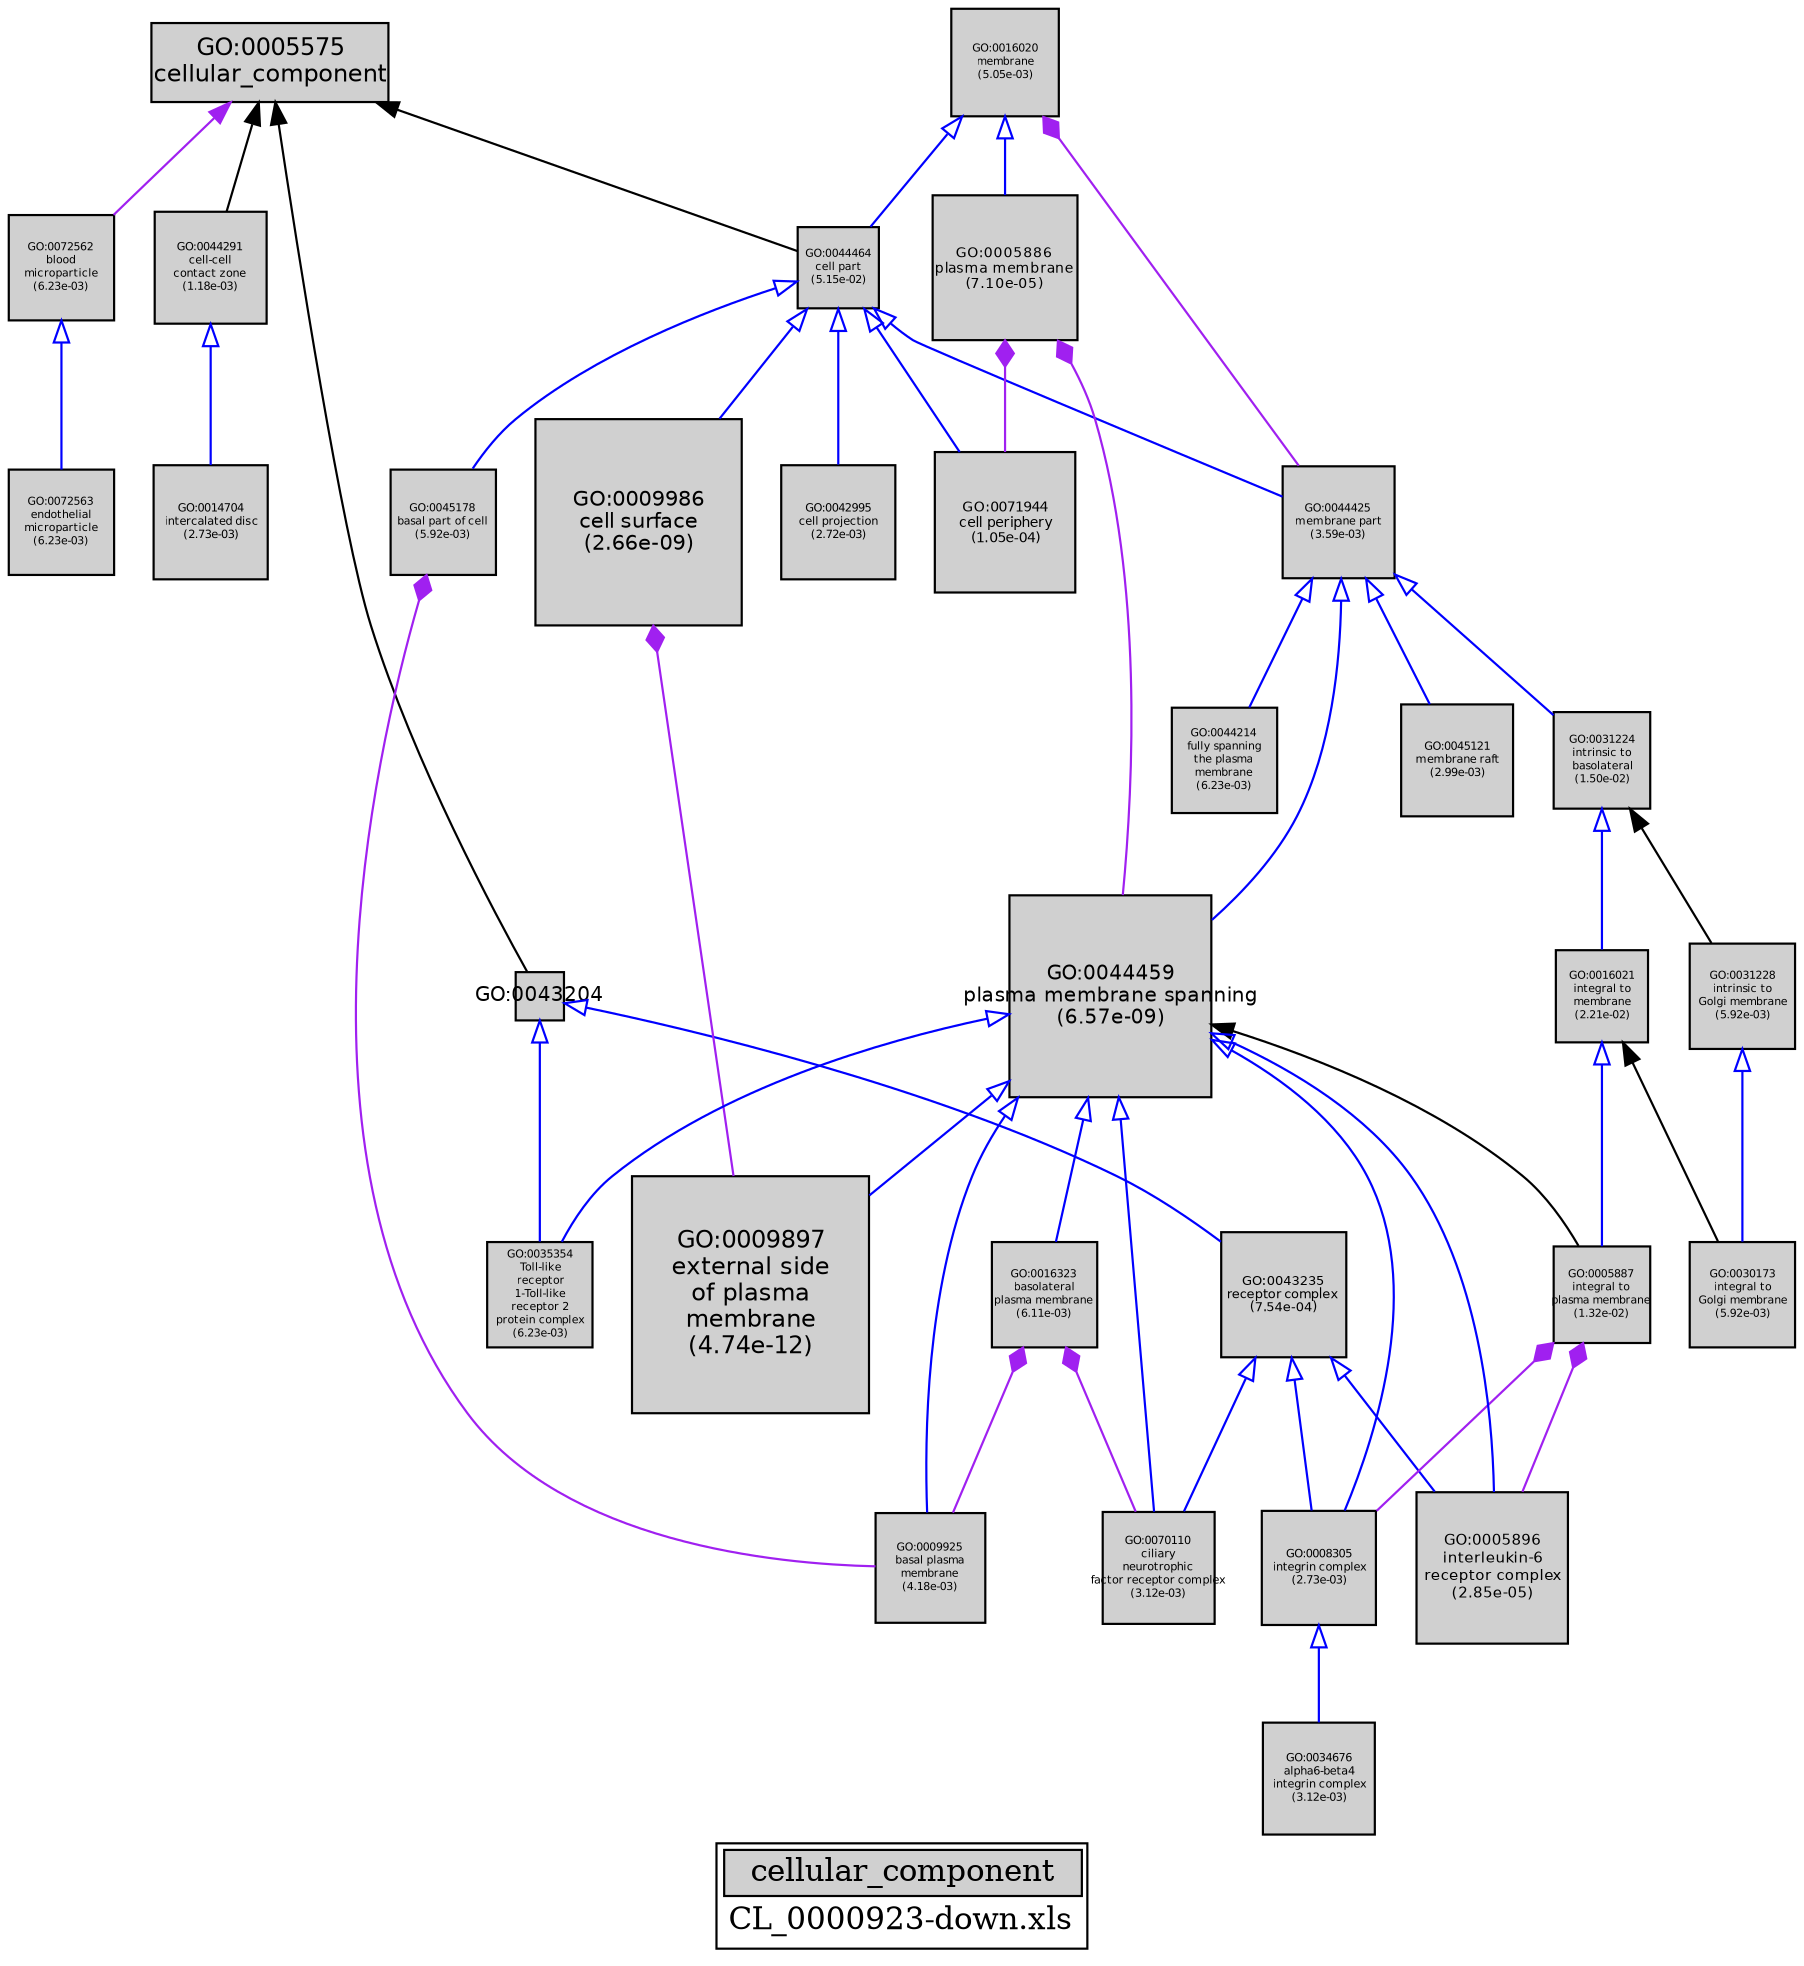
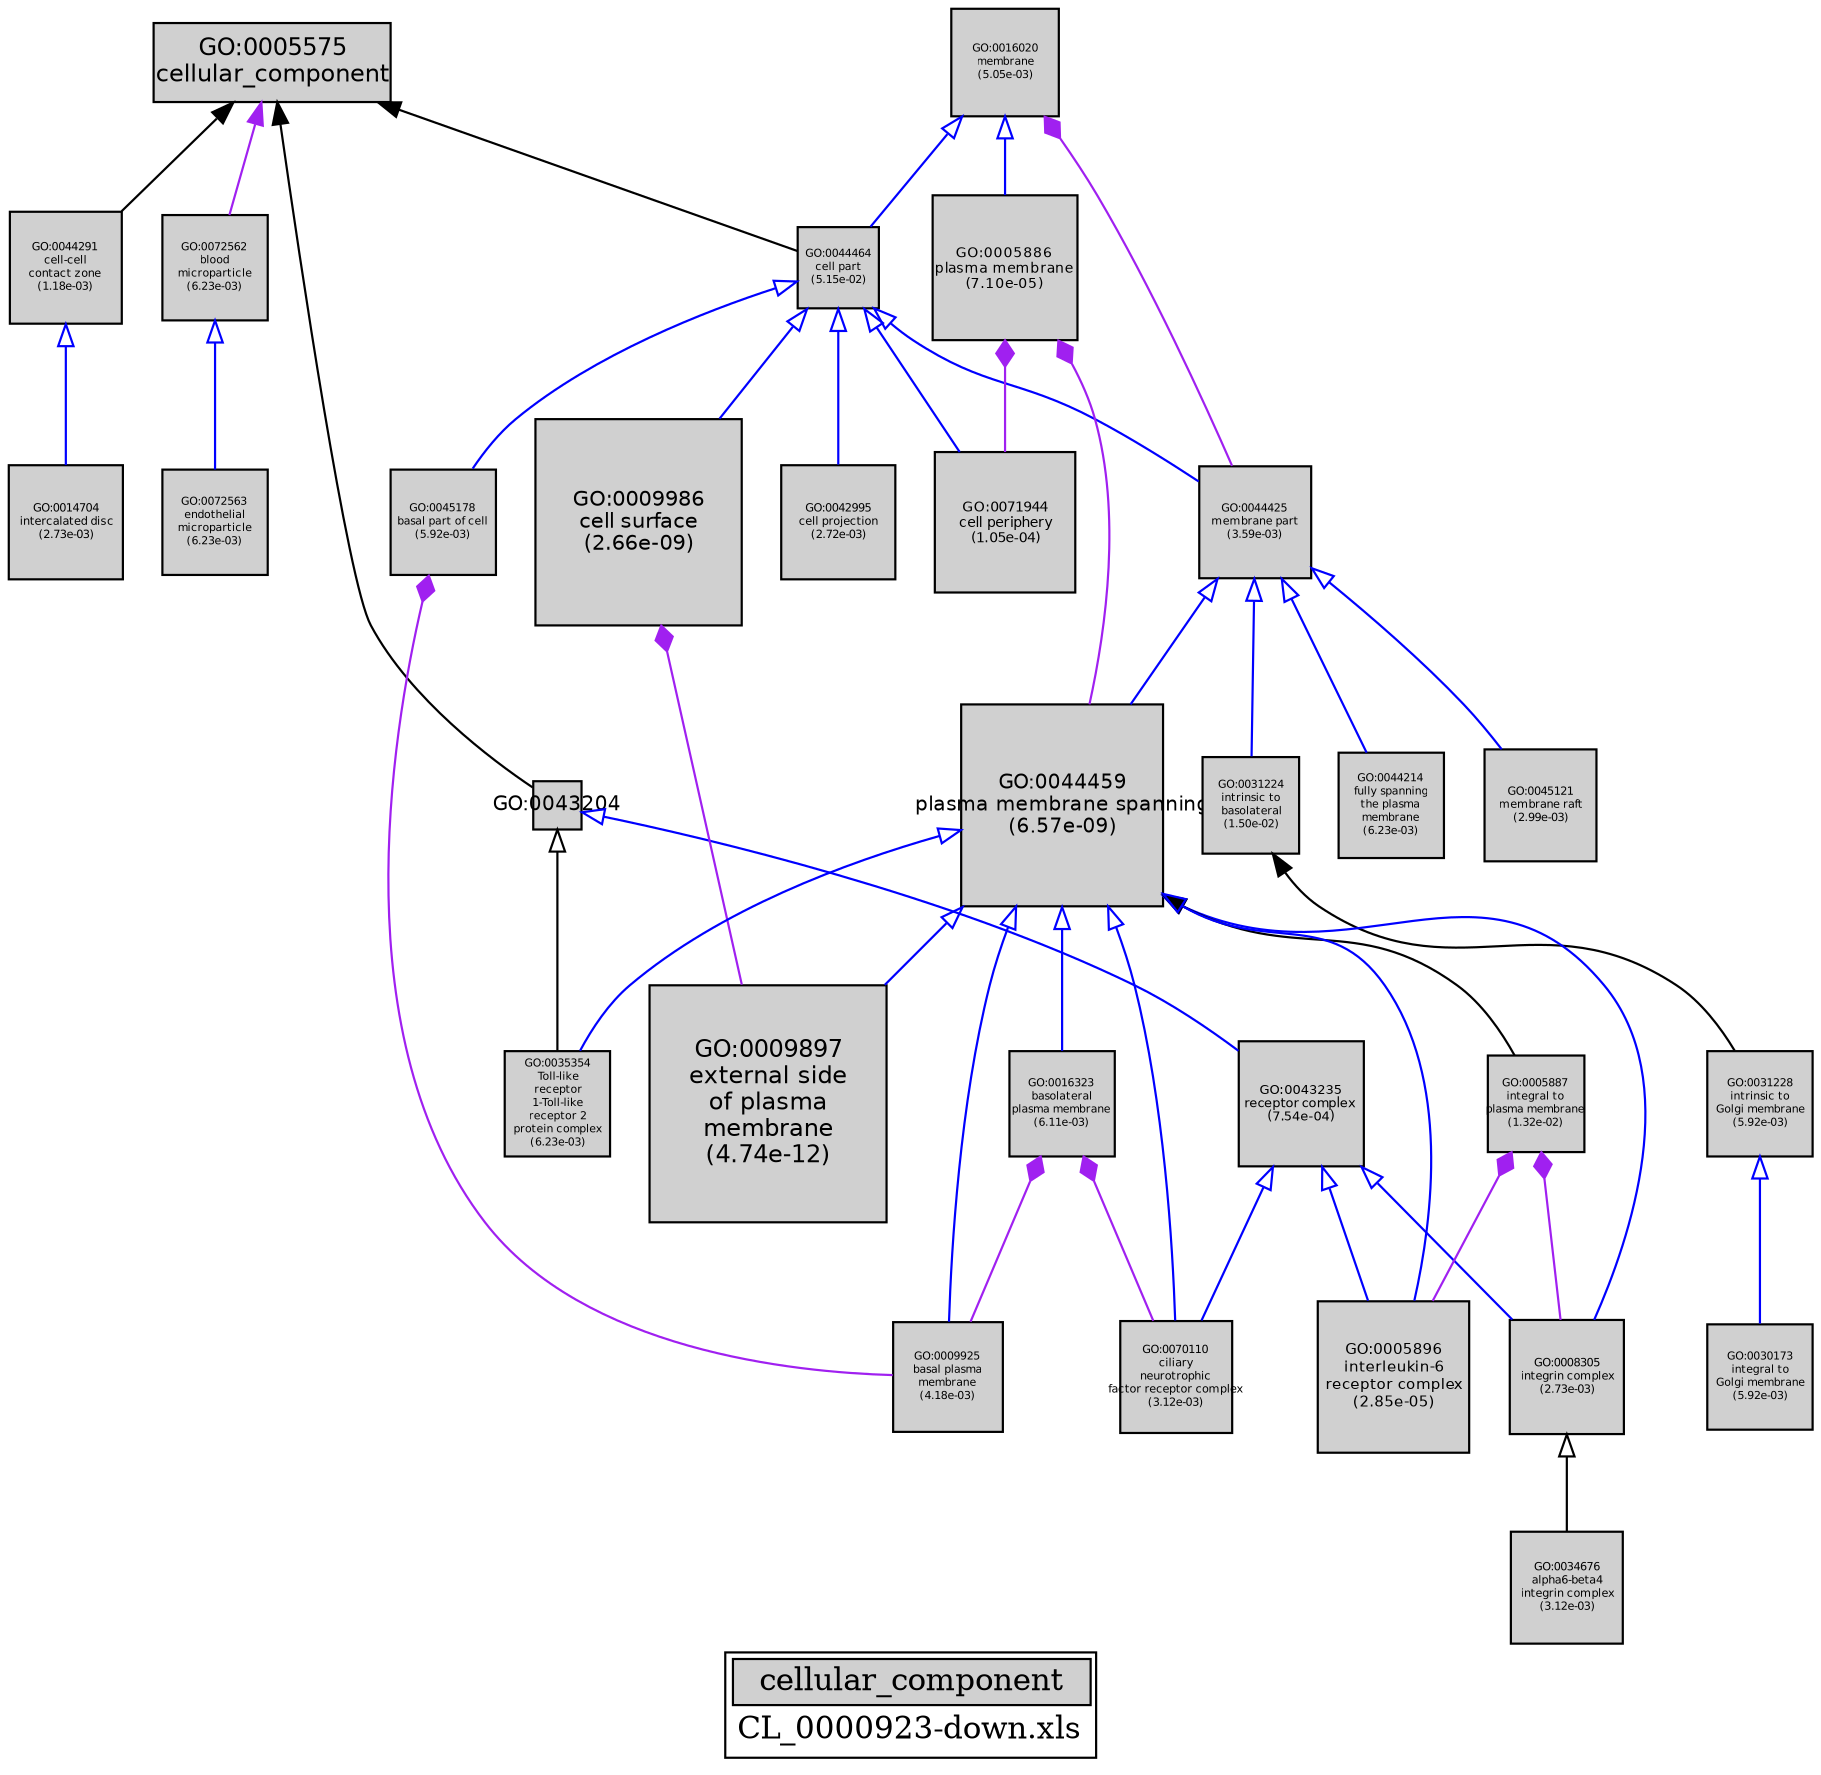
node "GO:0016021": removed
edge "GO:0035354" -> "GO:0043204": color blue -> black
edge "GO:0034676" -> "GO:0008305": color blue -> black
